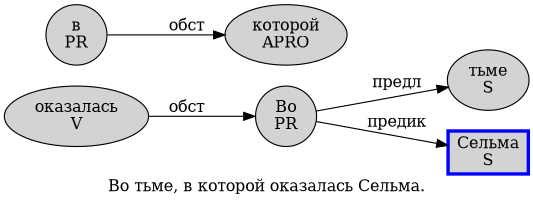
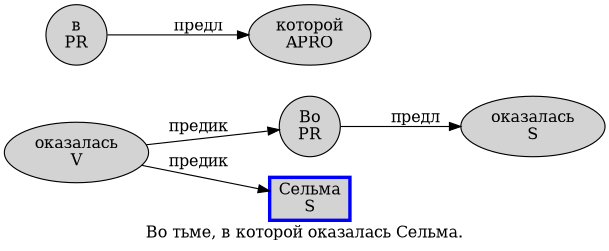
edge "в PR" -> "которой APRO": label "обст" -> "предл"
node "тьме S": label "тьме S" -> "оказалась S"
edge "оказалась V" -> "Во PR": label "обст" -> "предик"
edge "Во PR" -> "Сельма S": now "оказалась V" -> "Сельма S"
